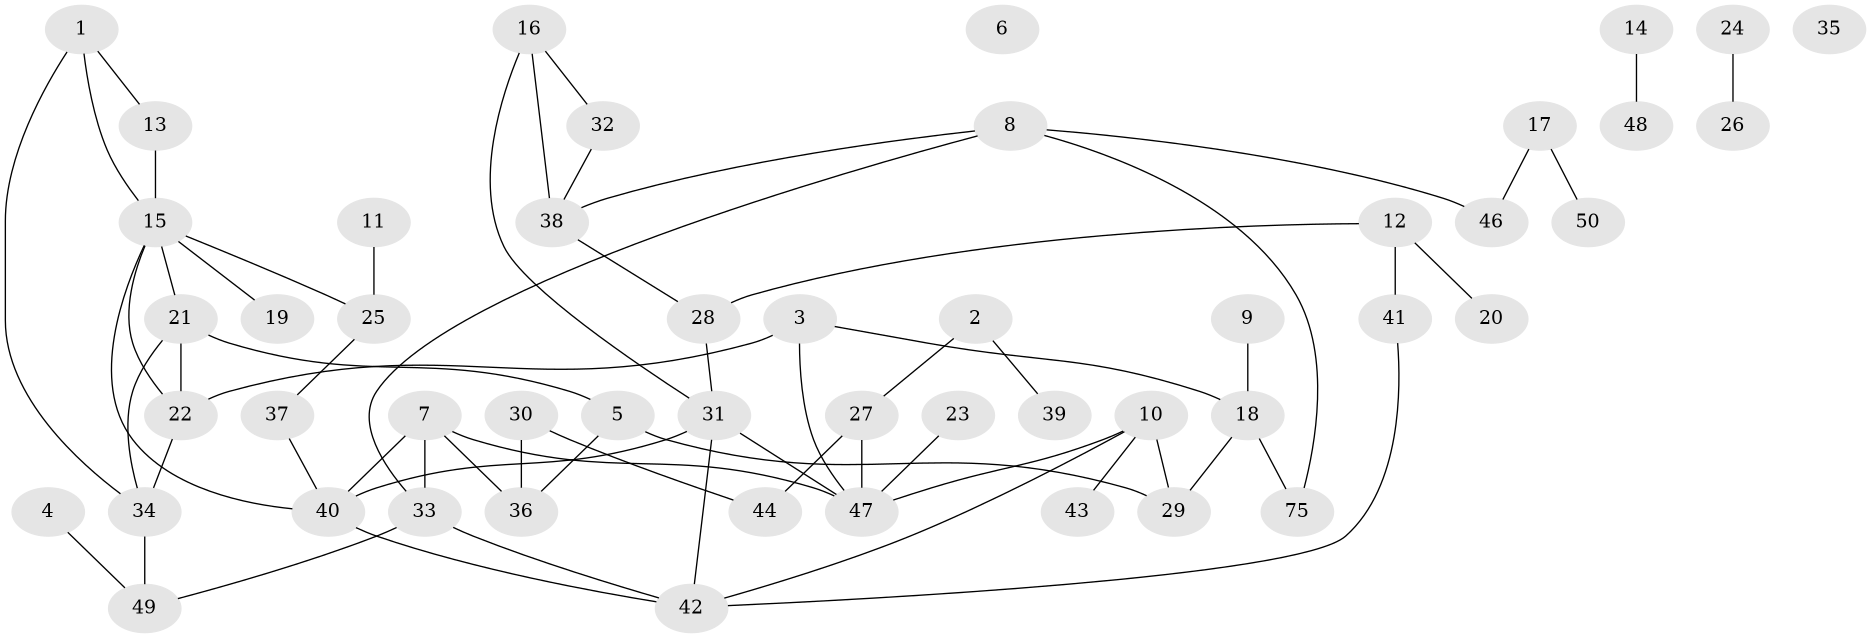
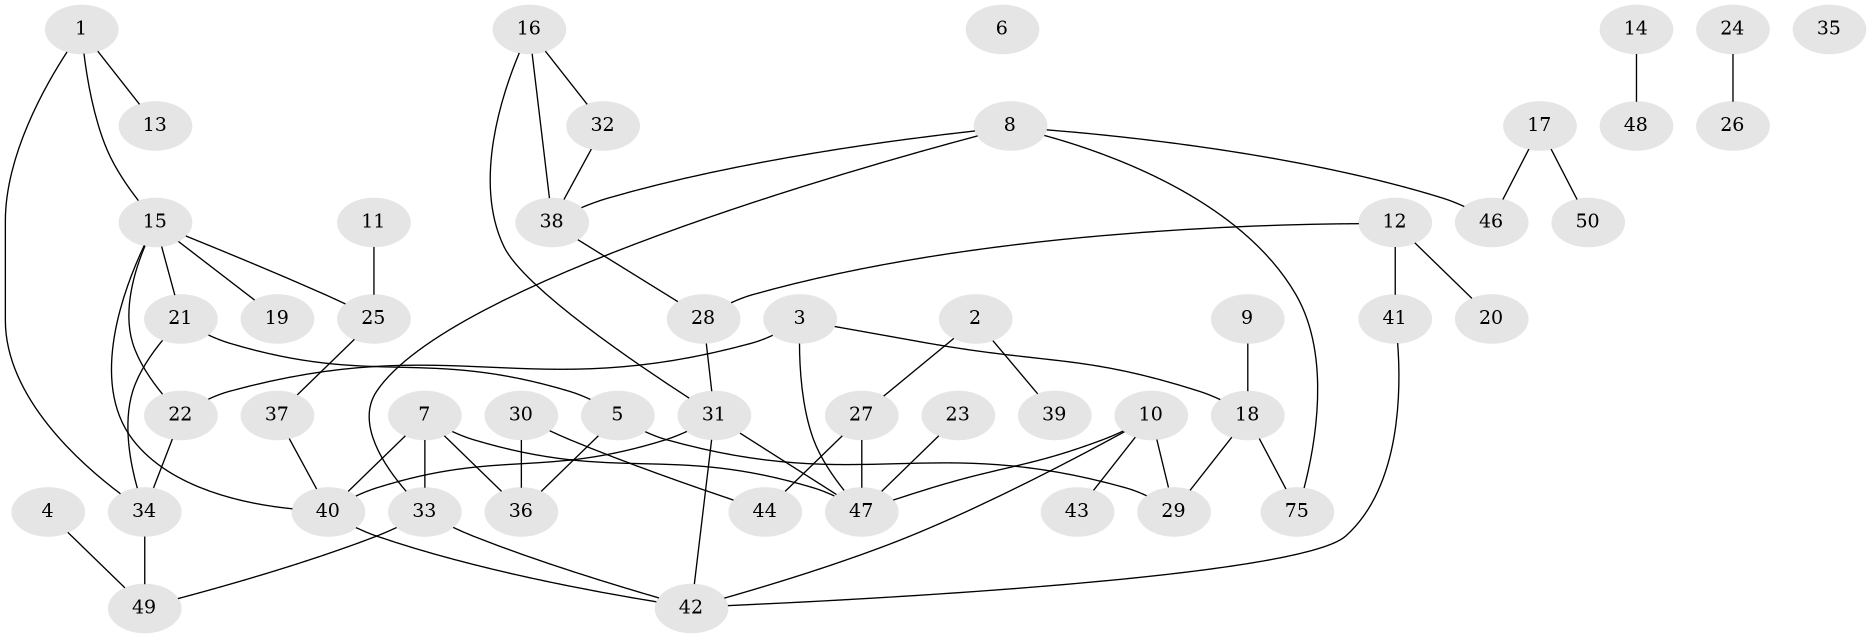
edge "13" -- "15": removed
edge "21" -- "22": removed
